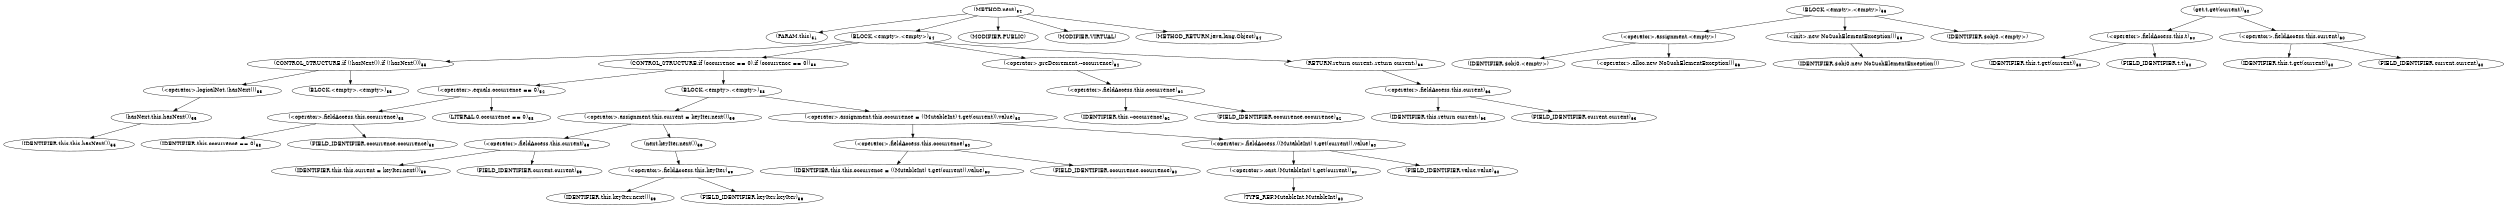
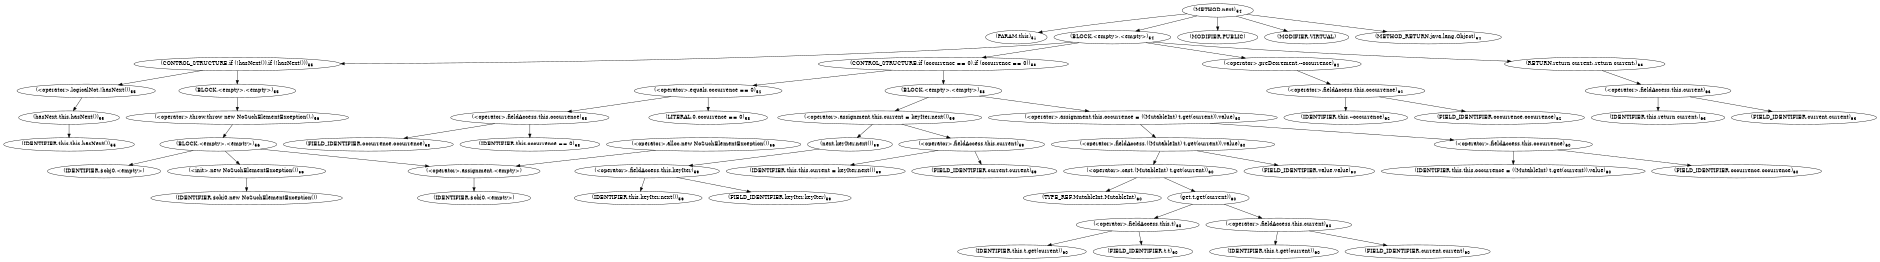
edge "(<operator>.assignment,<empty>)" -> "(<operator>.alloc,new NoSuchElementException())": reversed
node "(<operator>.throw,throw new NoSuchElementException();)": added
edge "(<operator>.cast,(MutableInt) t.get(current))" -> "(get,t.get(current))": added
